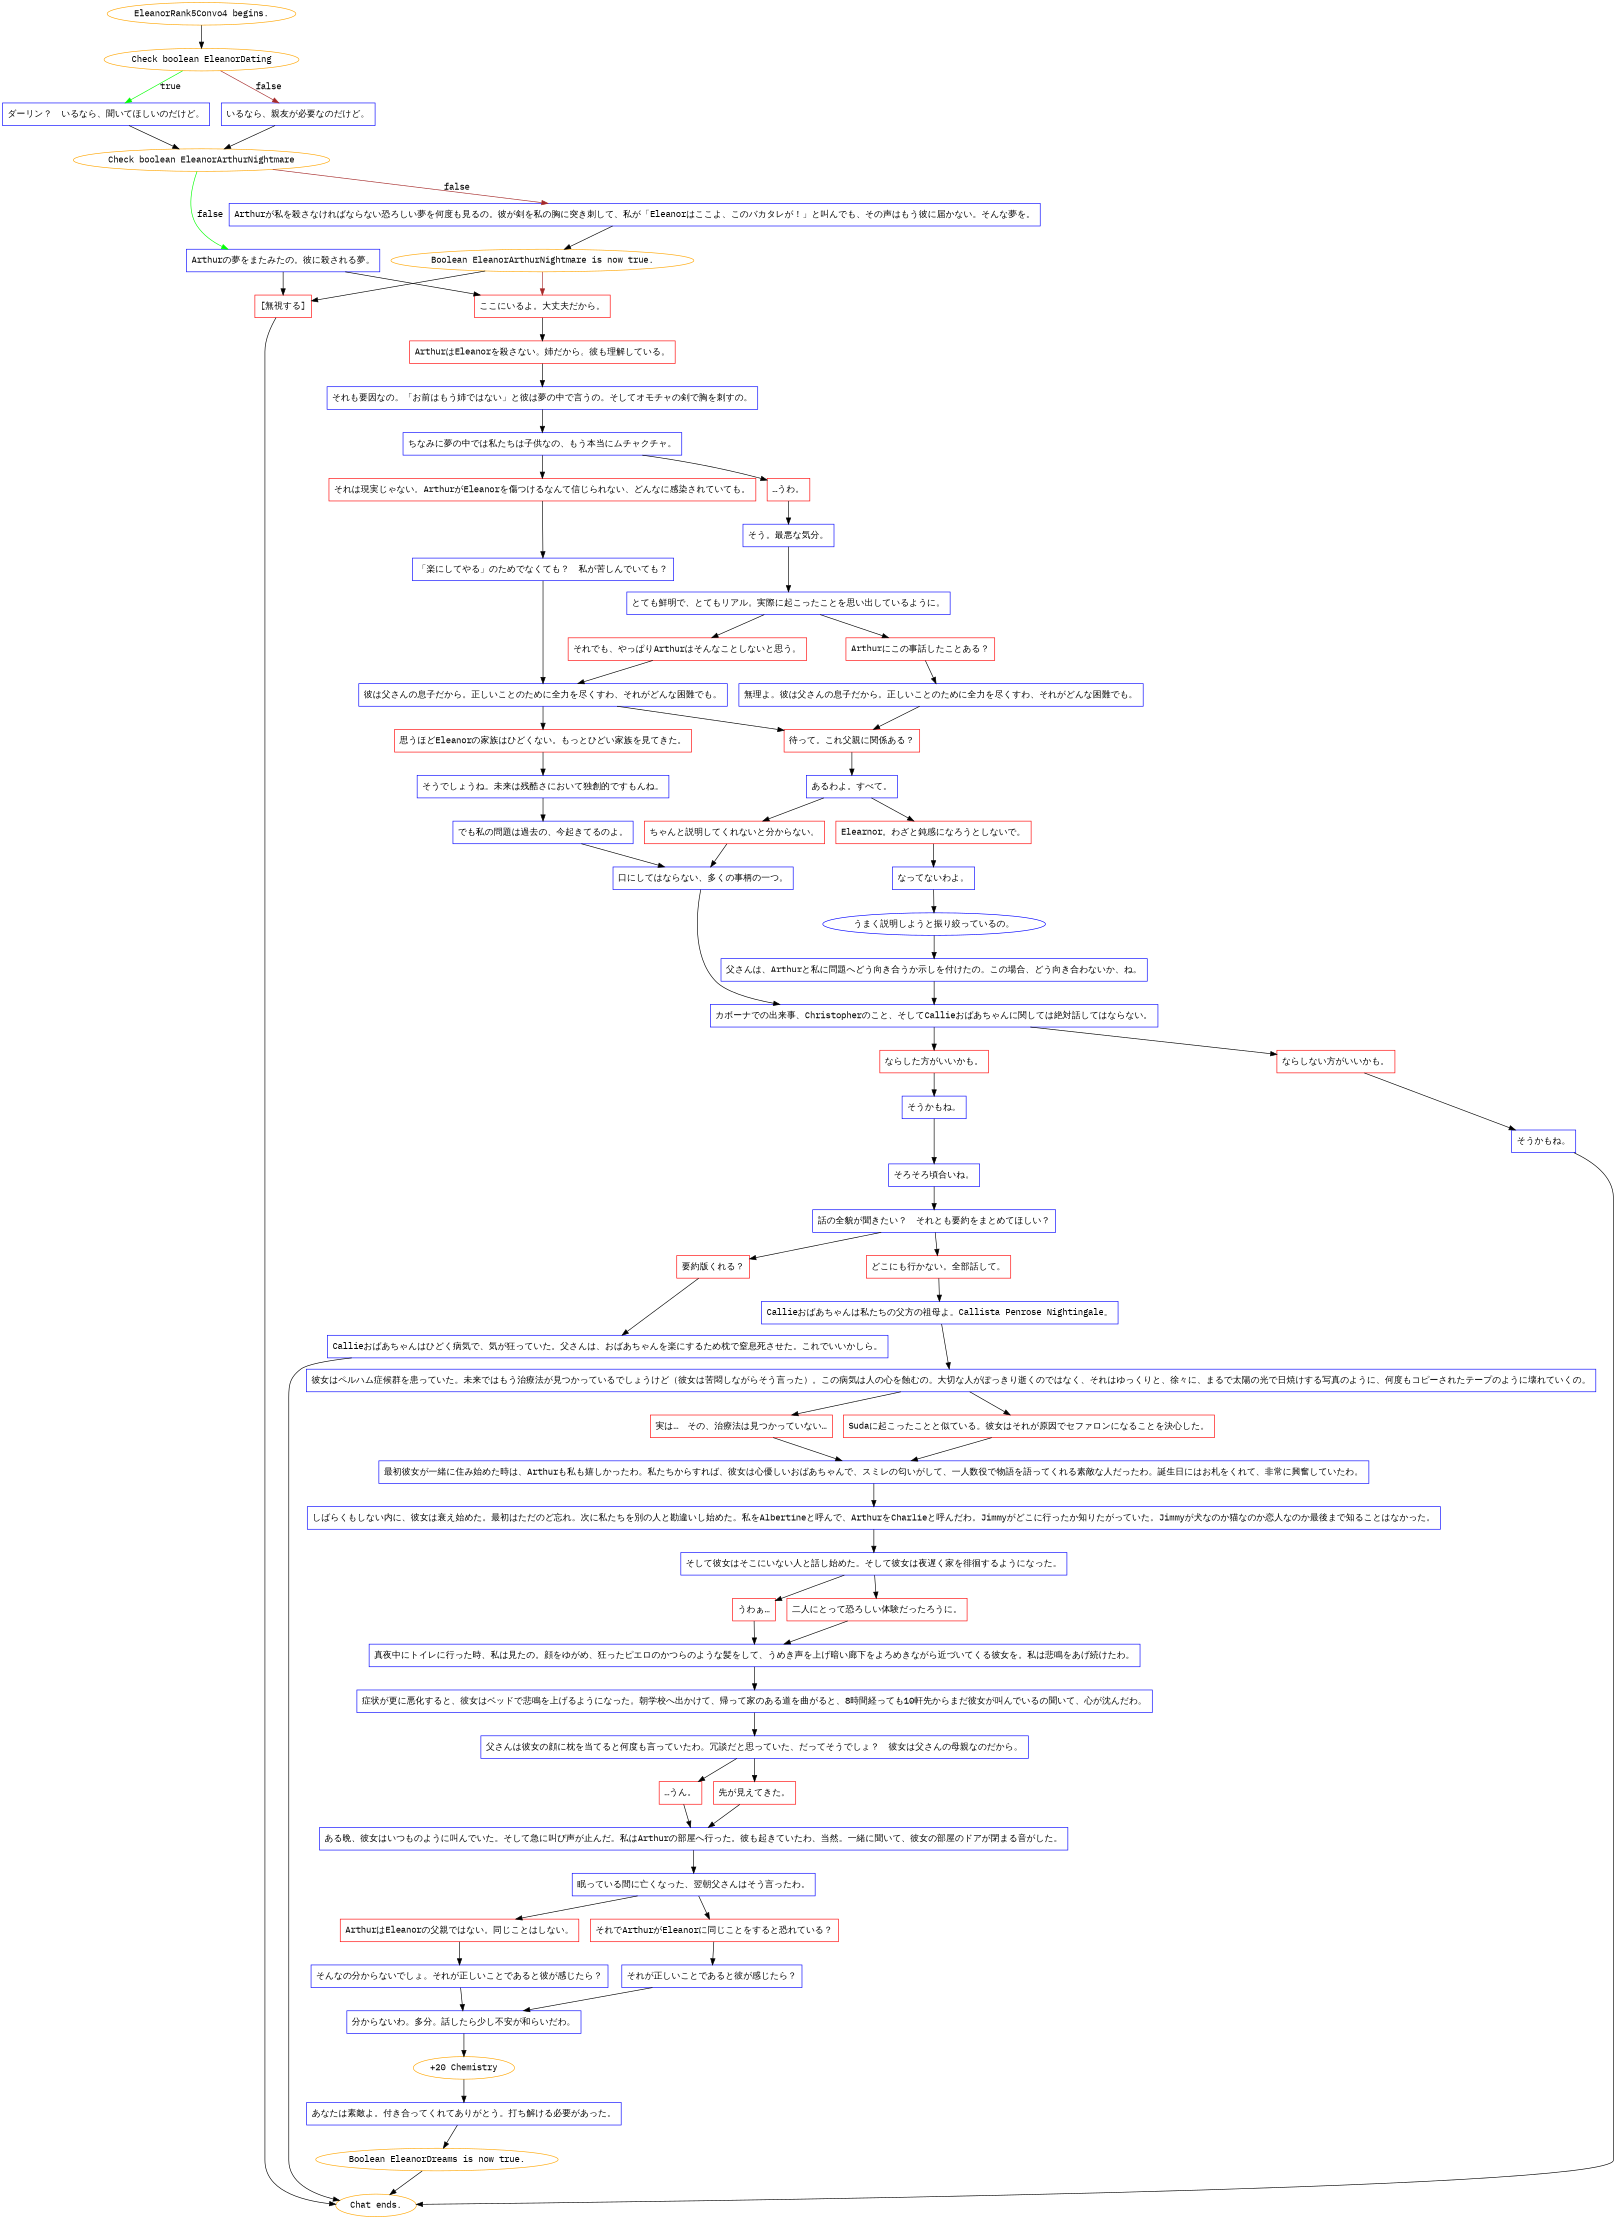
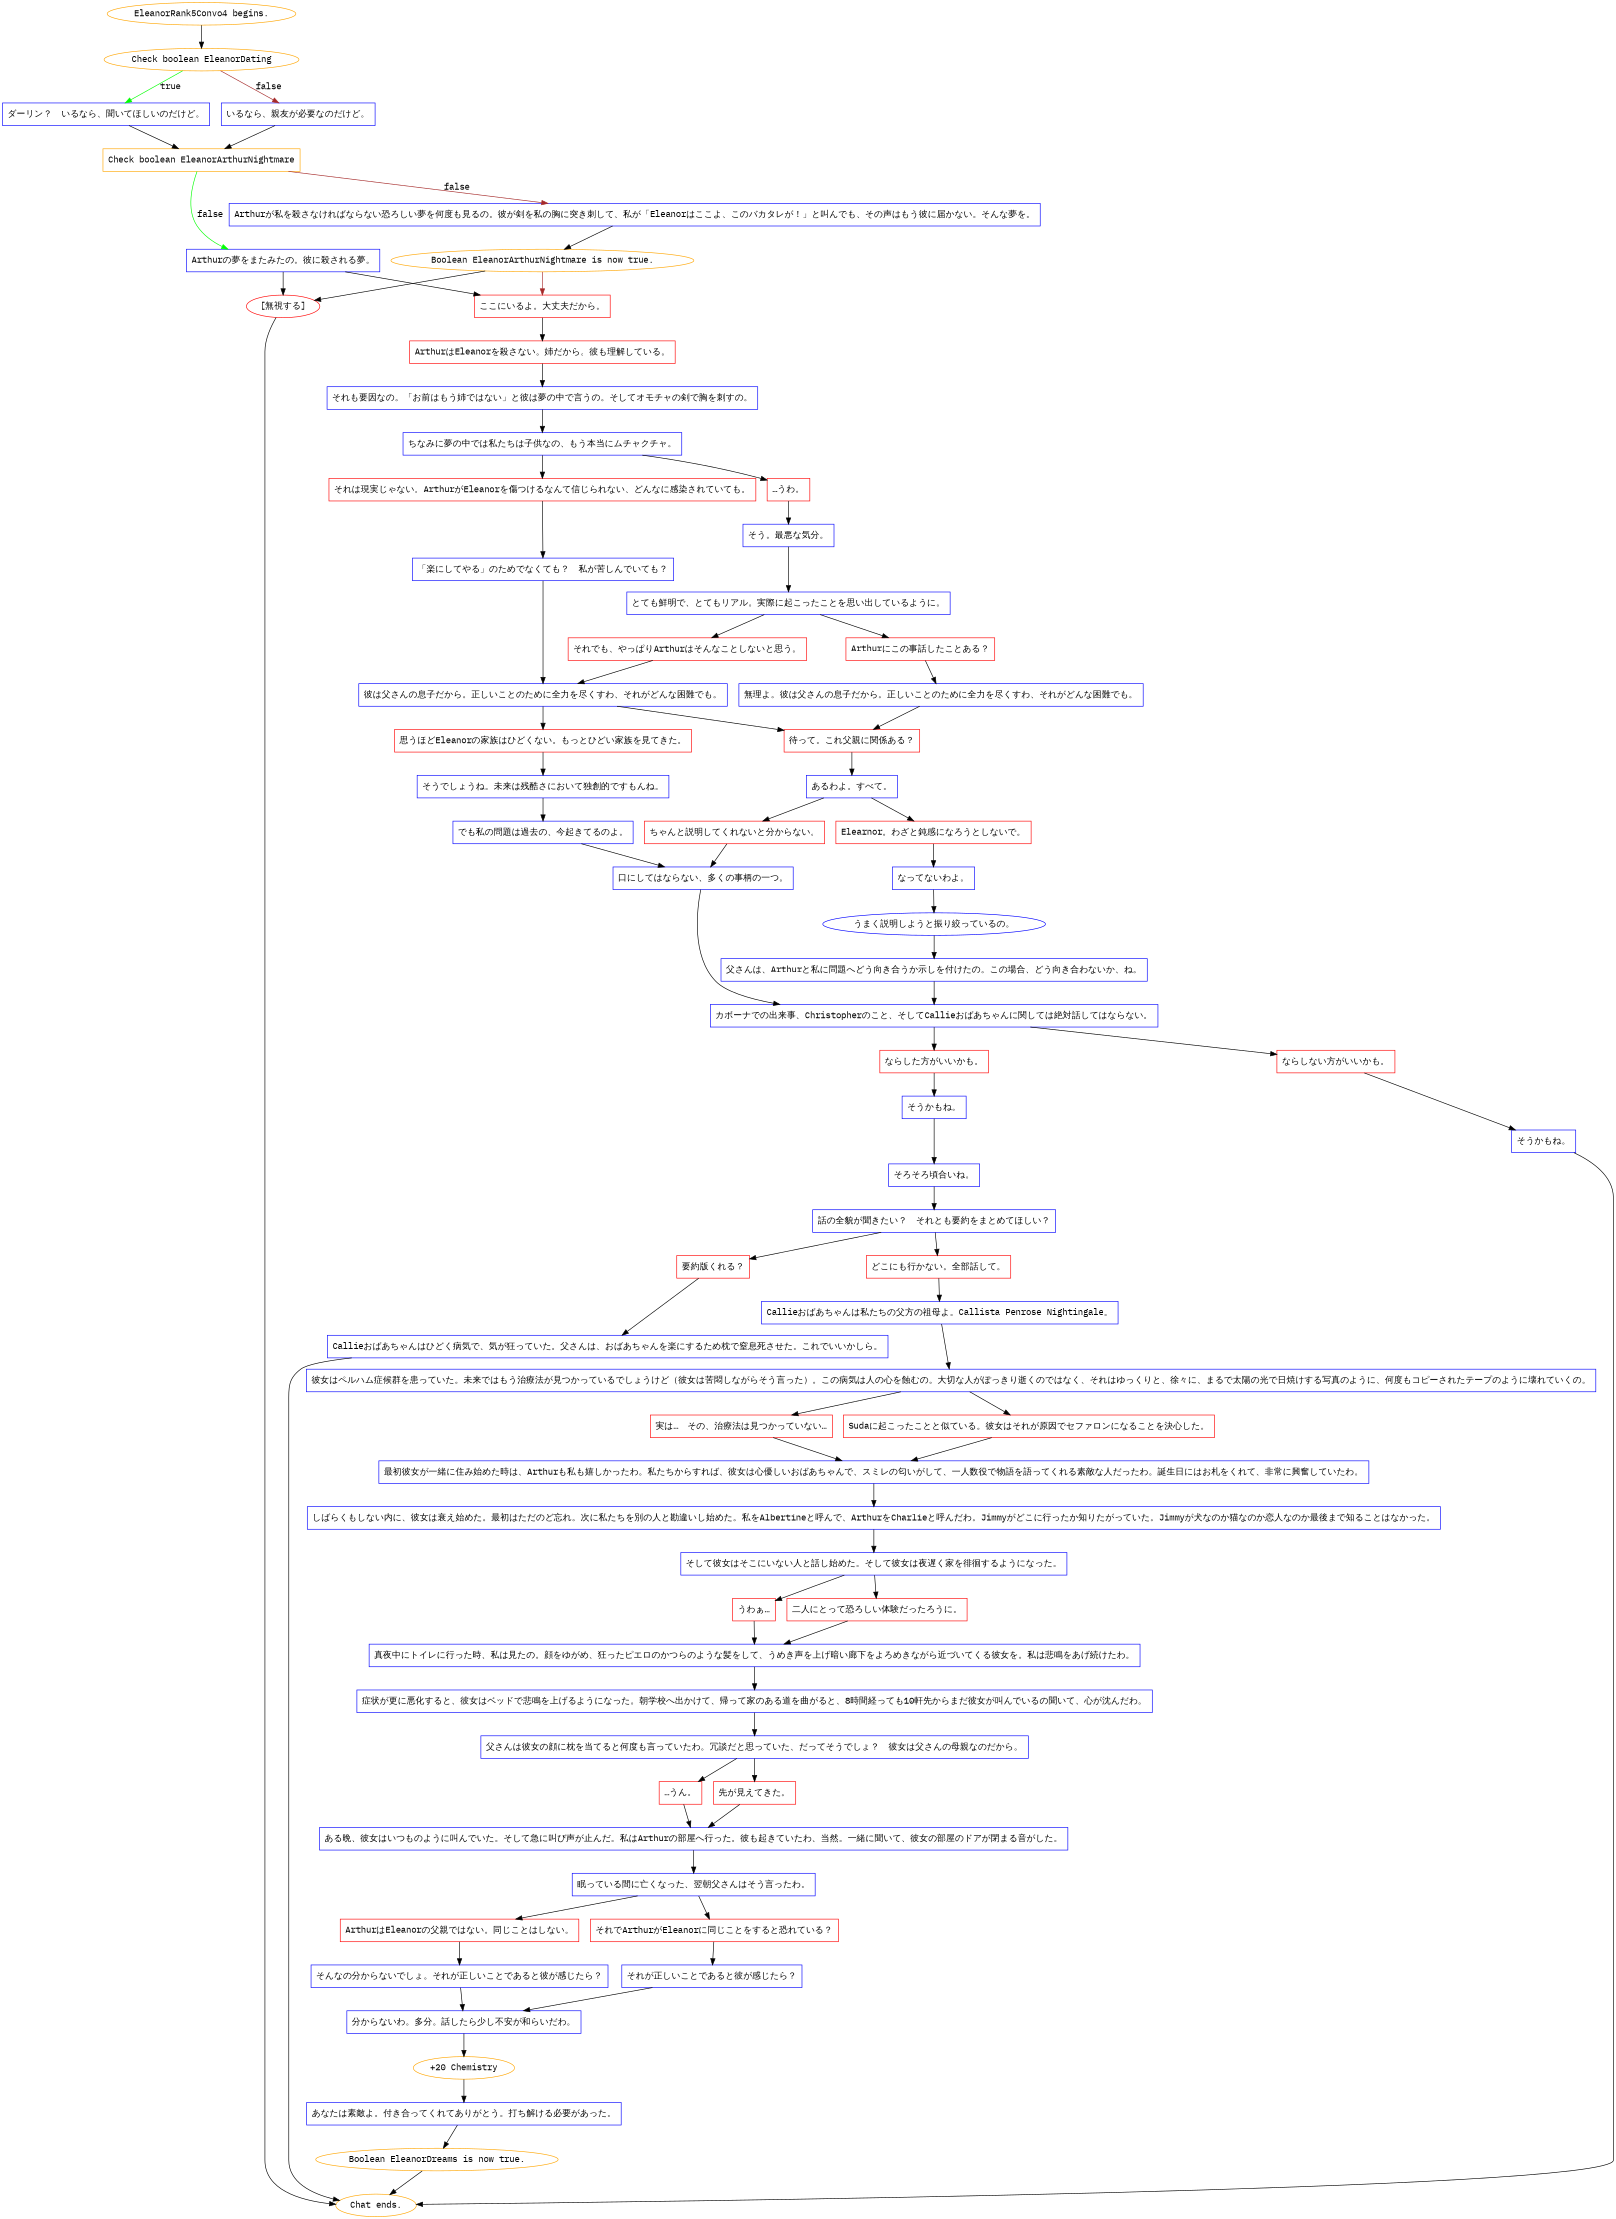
node "Check boolean EleanorArthurNightmare": shape ellipse -> box
node "[無視する]": shape box -> ellipse
